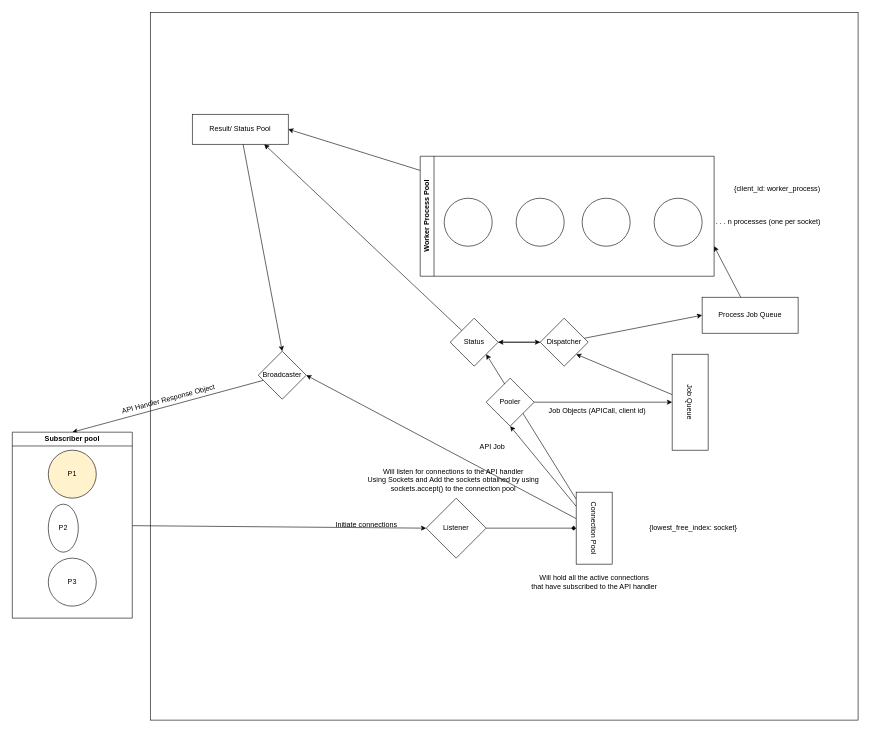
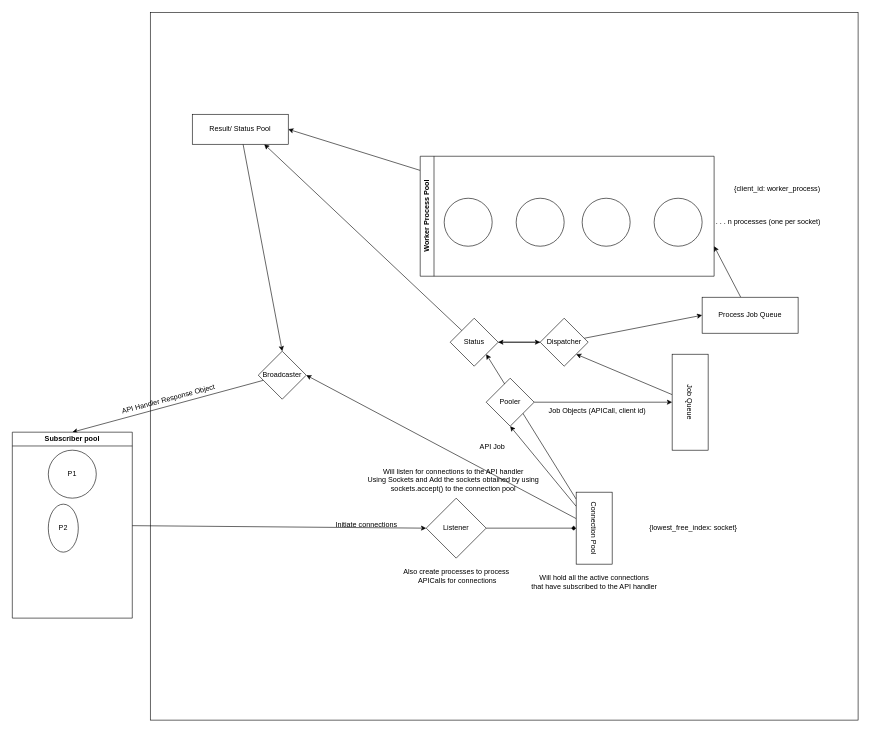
node "P1": fillcolor #fff2cc -> #ffffff
node "Also create processes to process APICalls for connections": added
node "P3": removed
